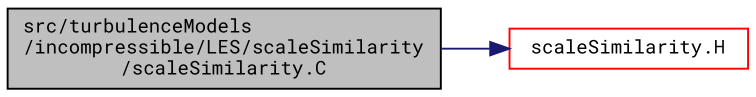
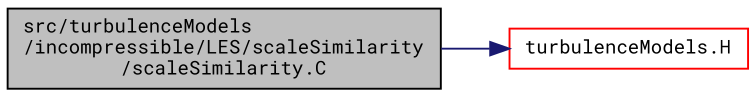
node "scaleSimilarity.H": label "scaleSimilarity.H" -> "turbulenceModels.H"
